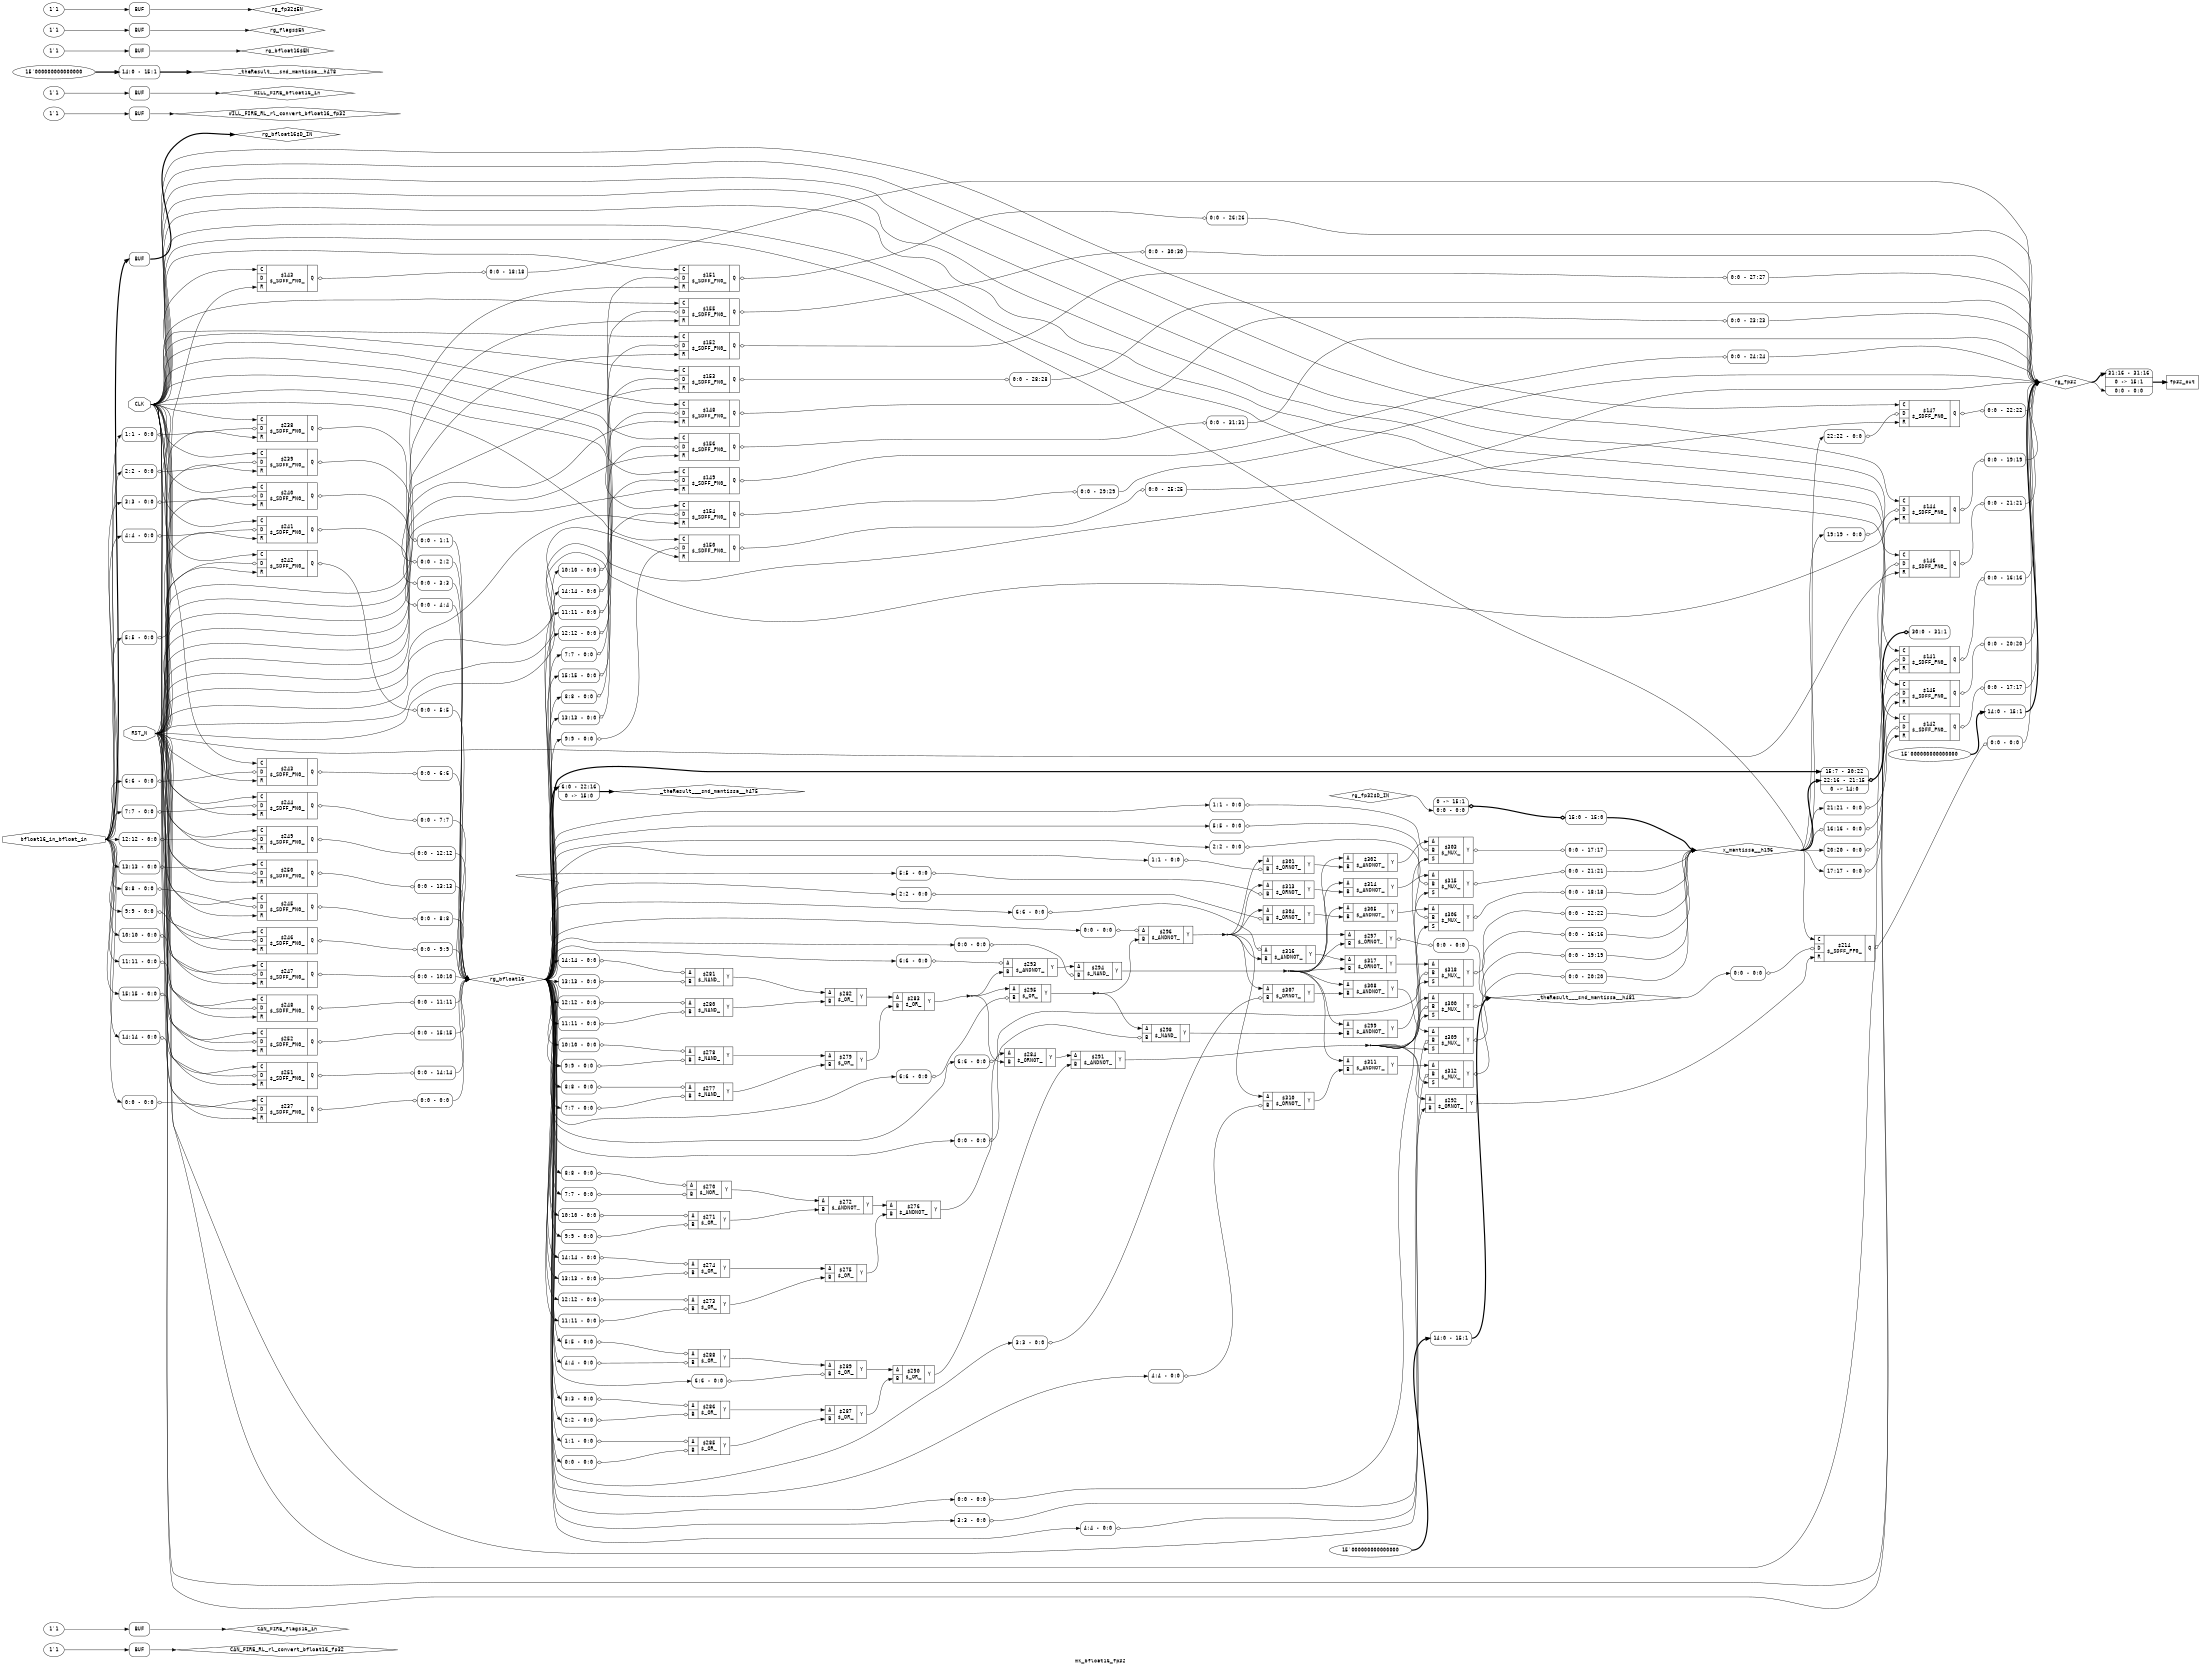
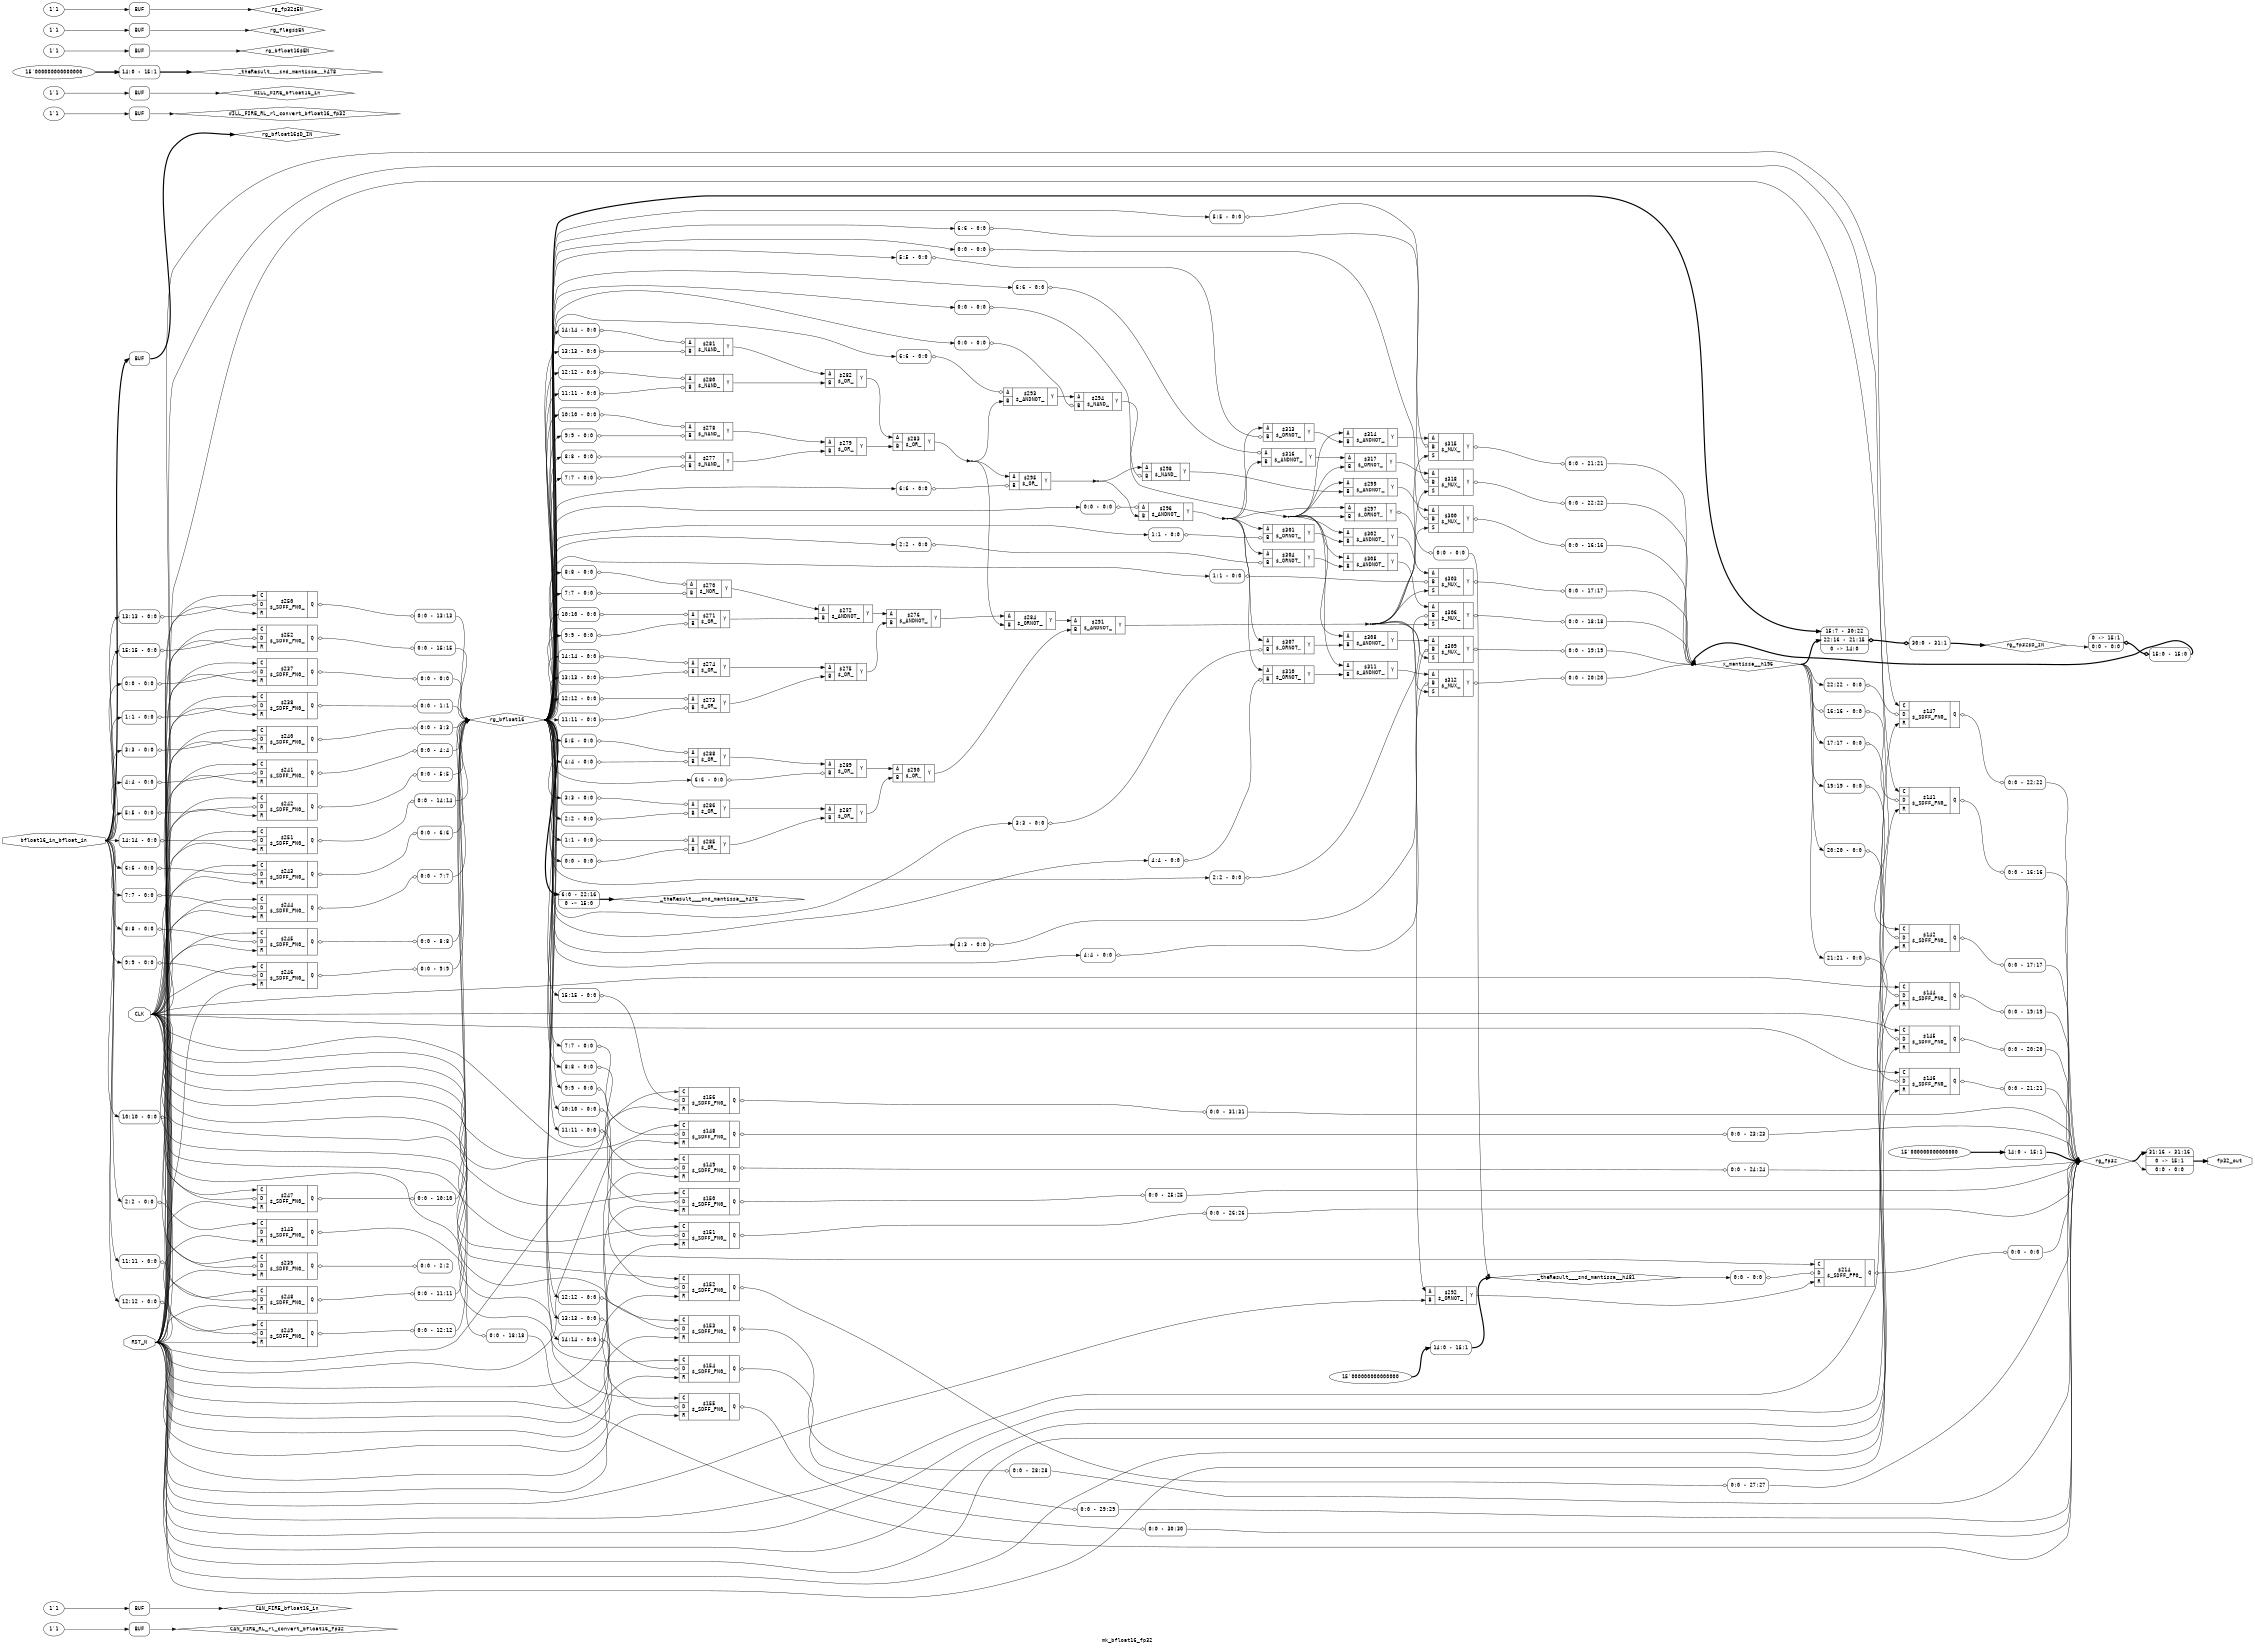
node "fp32_out": shape box -> octagon
edge "30:0 - 31:1" -> "rg_fp32$D_IN": added
edge "0:0 - 2:2" -> "rg_bfloat16": removed
node "CAN_FIRE_flags16_in": label "CAN_FIRE_flags16_in" -> "CAN_FIRE_bfloat16_in"
